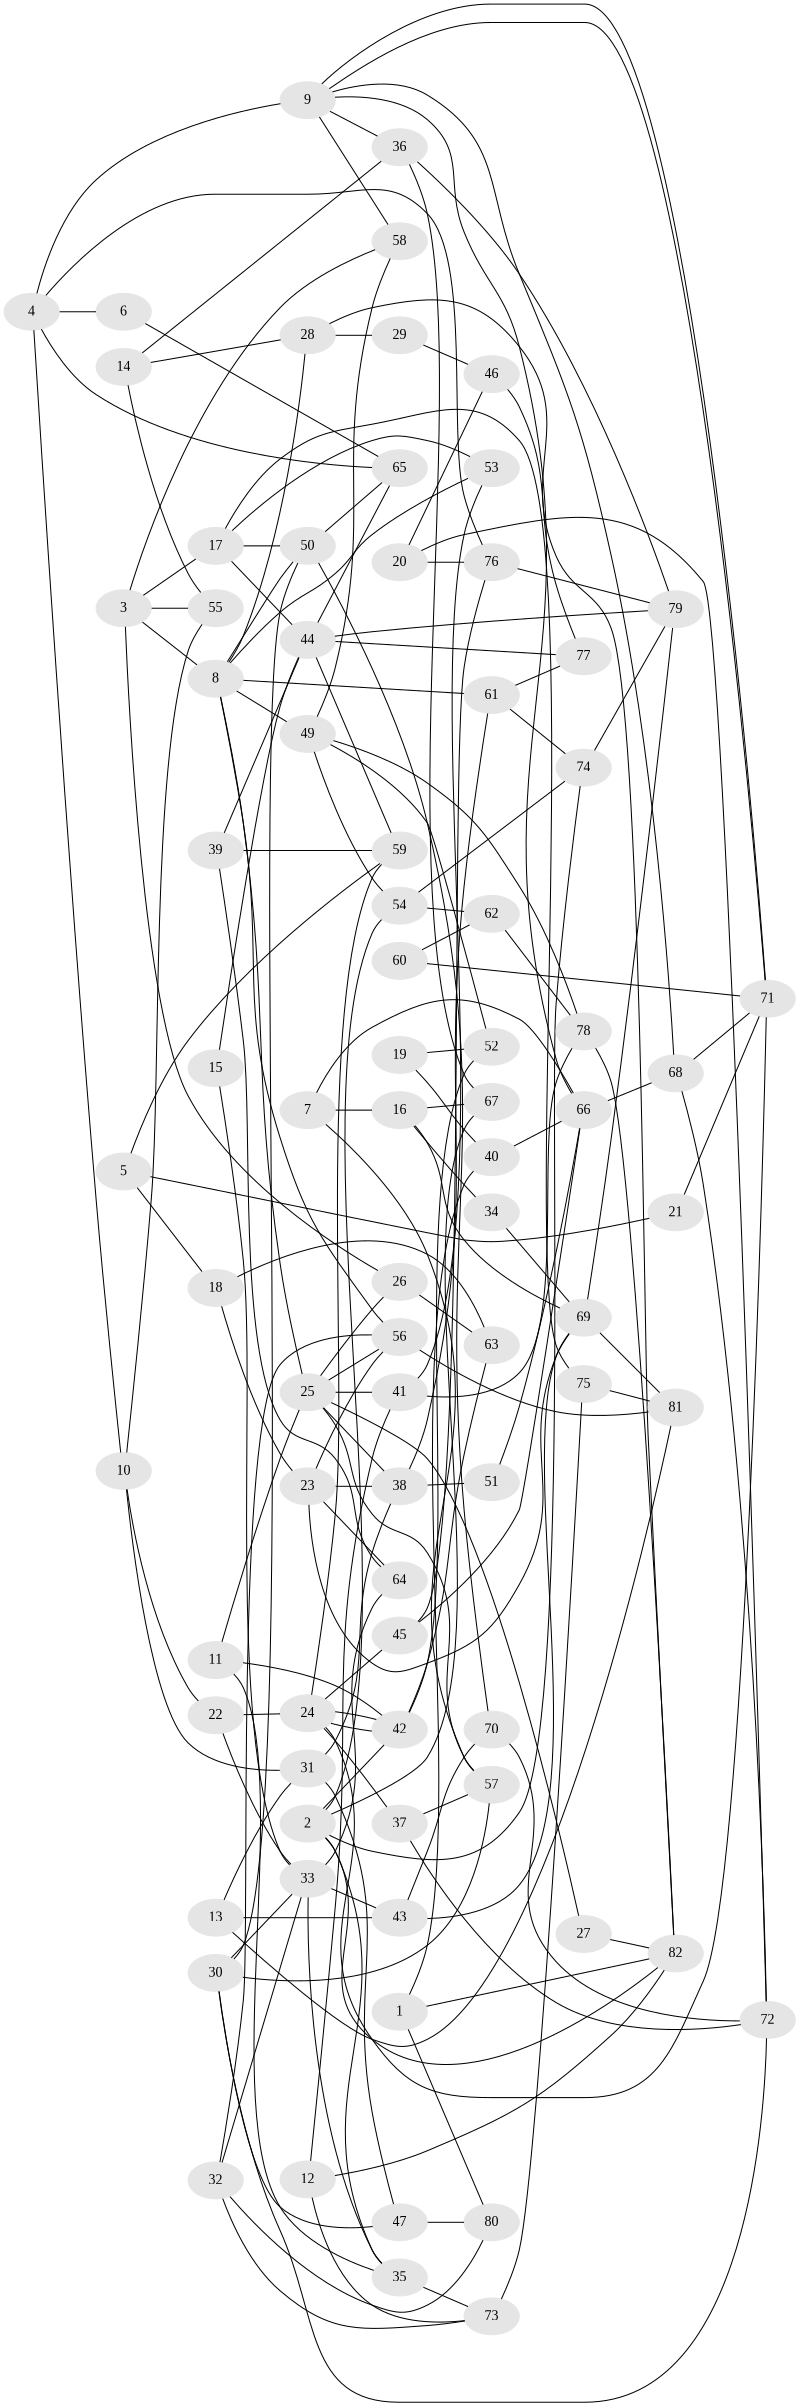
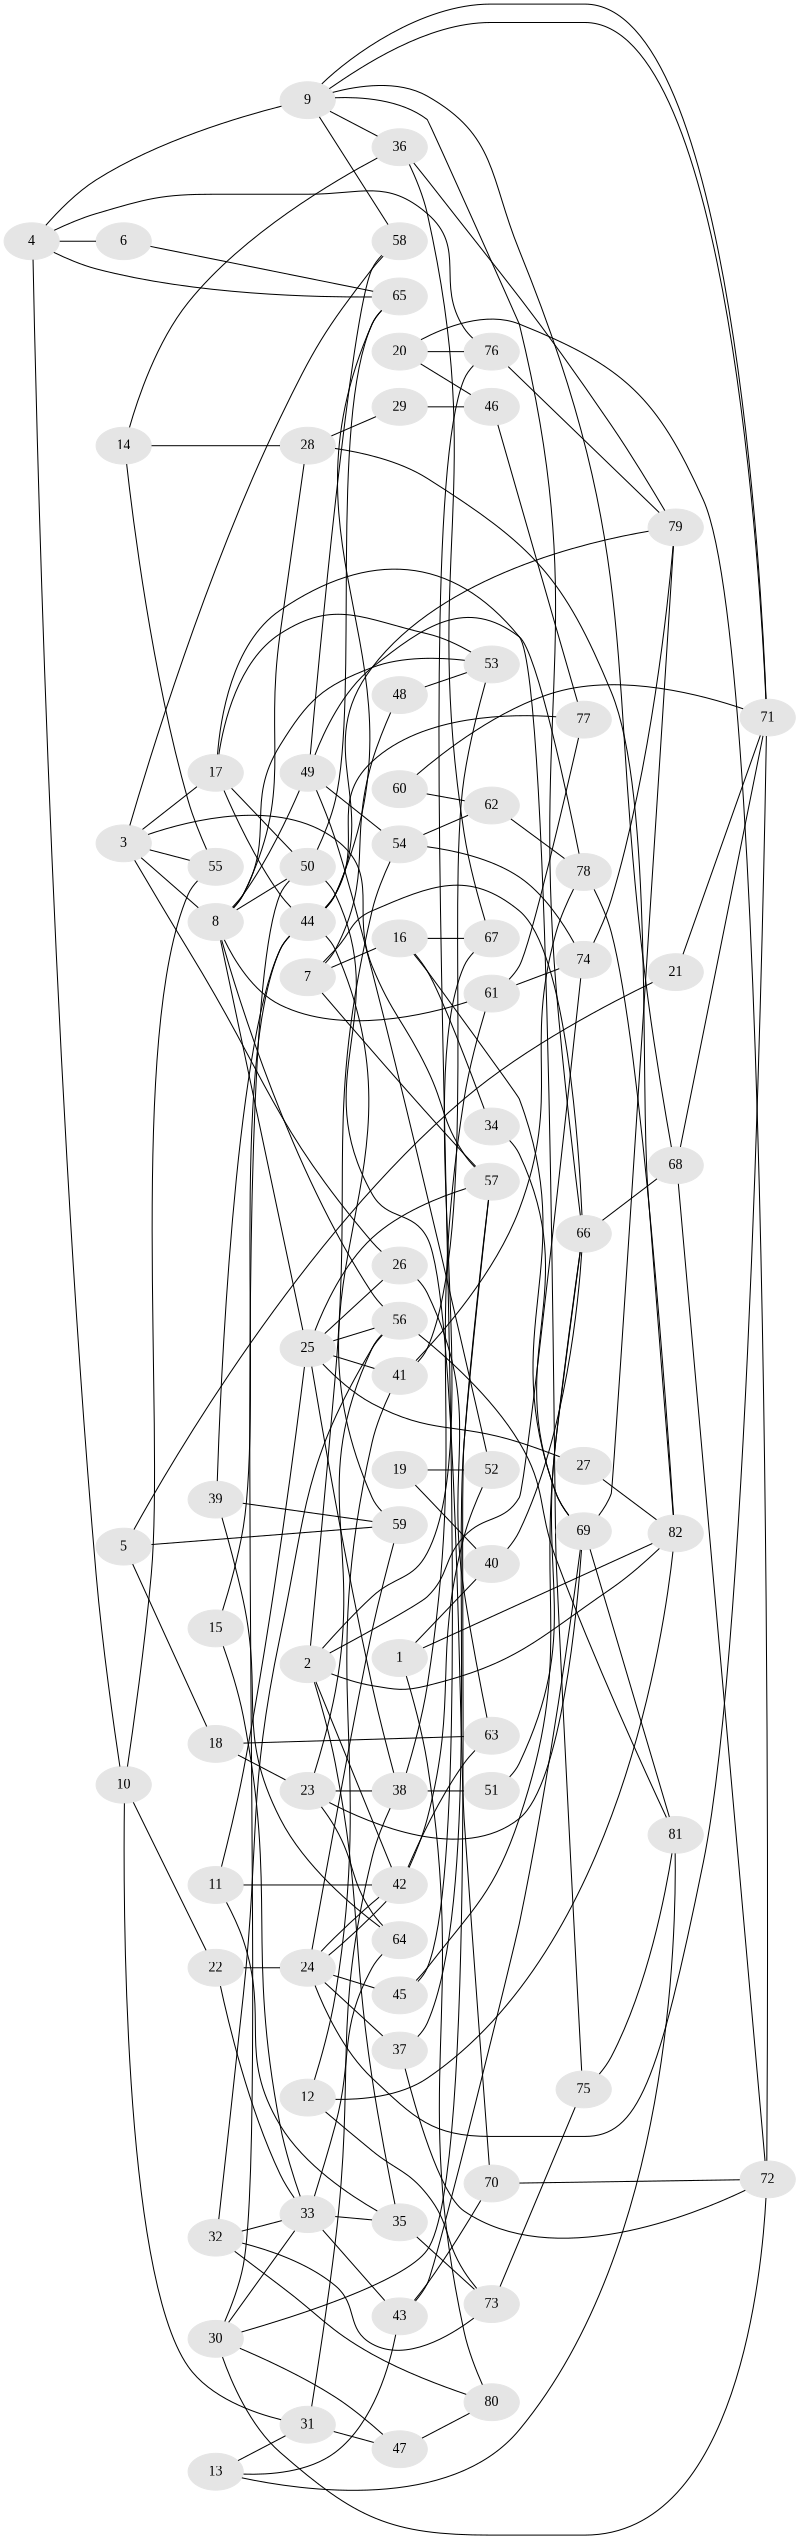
node "48": added
edge "3" -- "57": added
